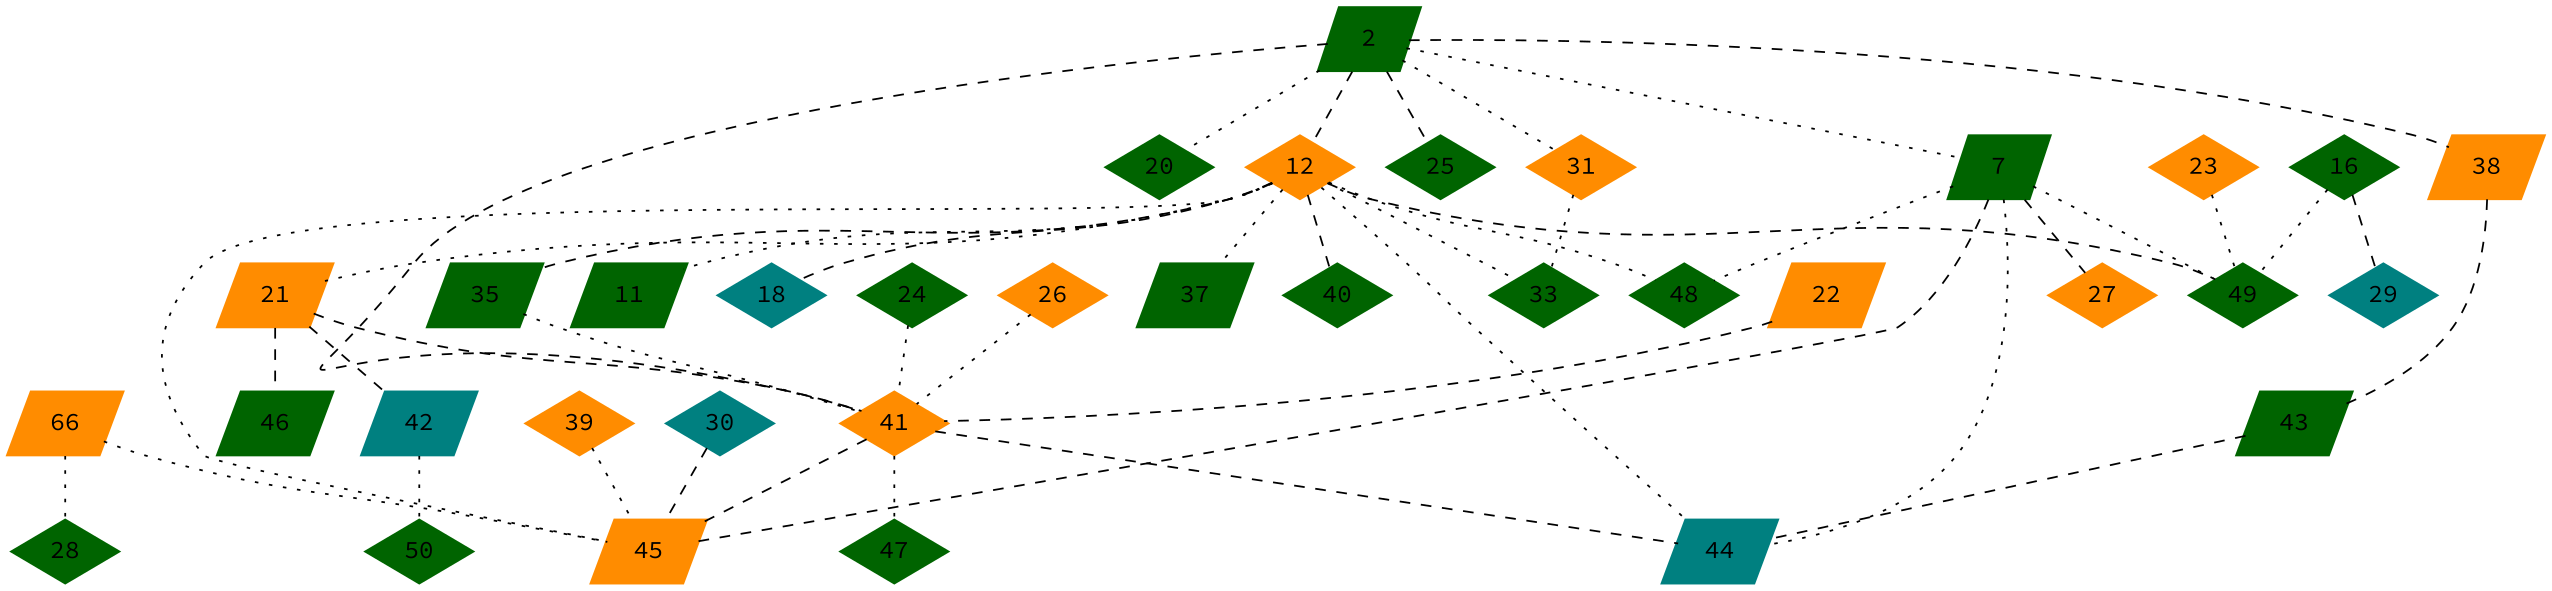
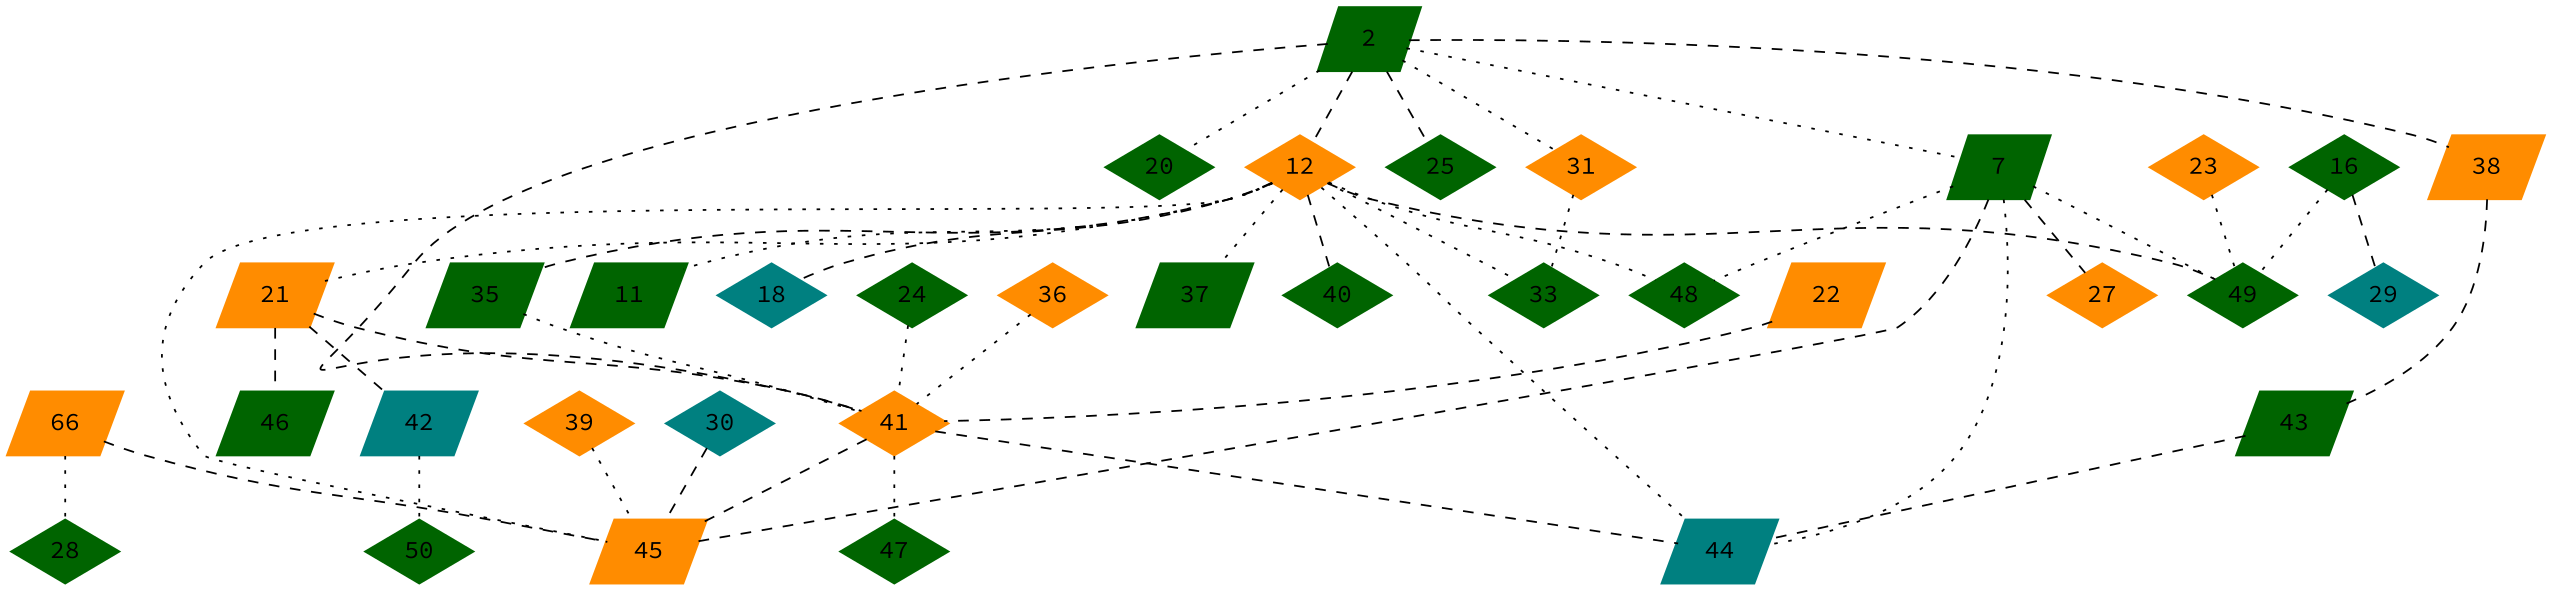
node "26": label "26" -> "36"
edge "66" -- "45": style dotted -> dashed
